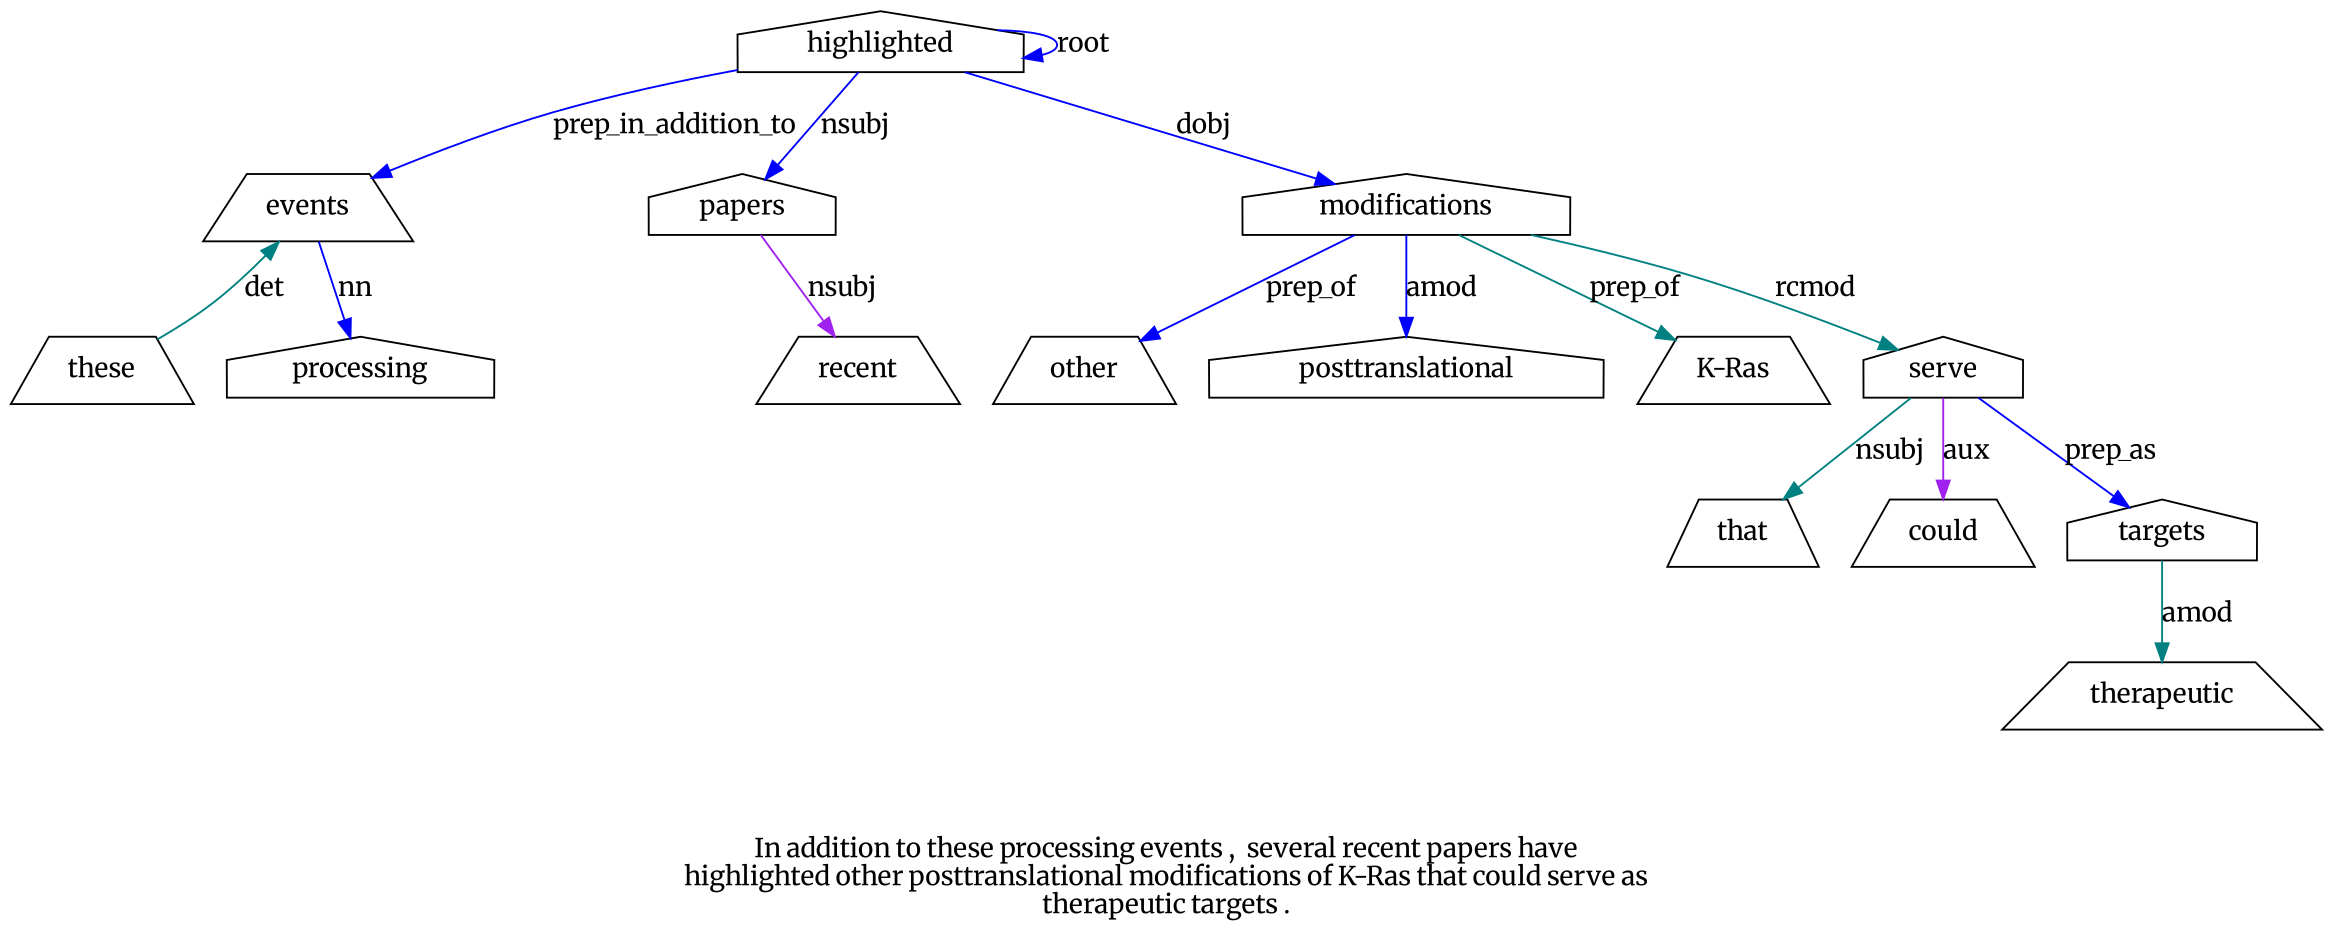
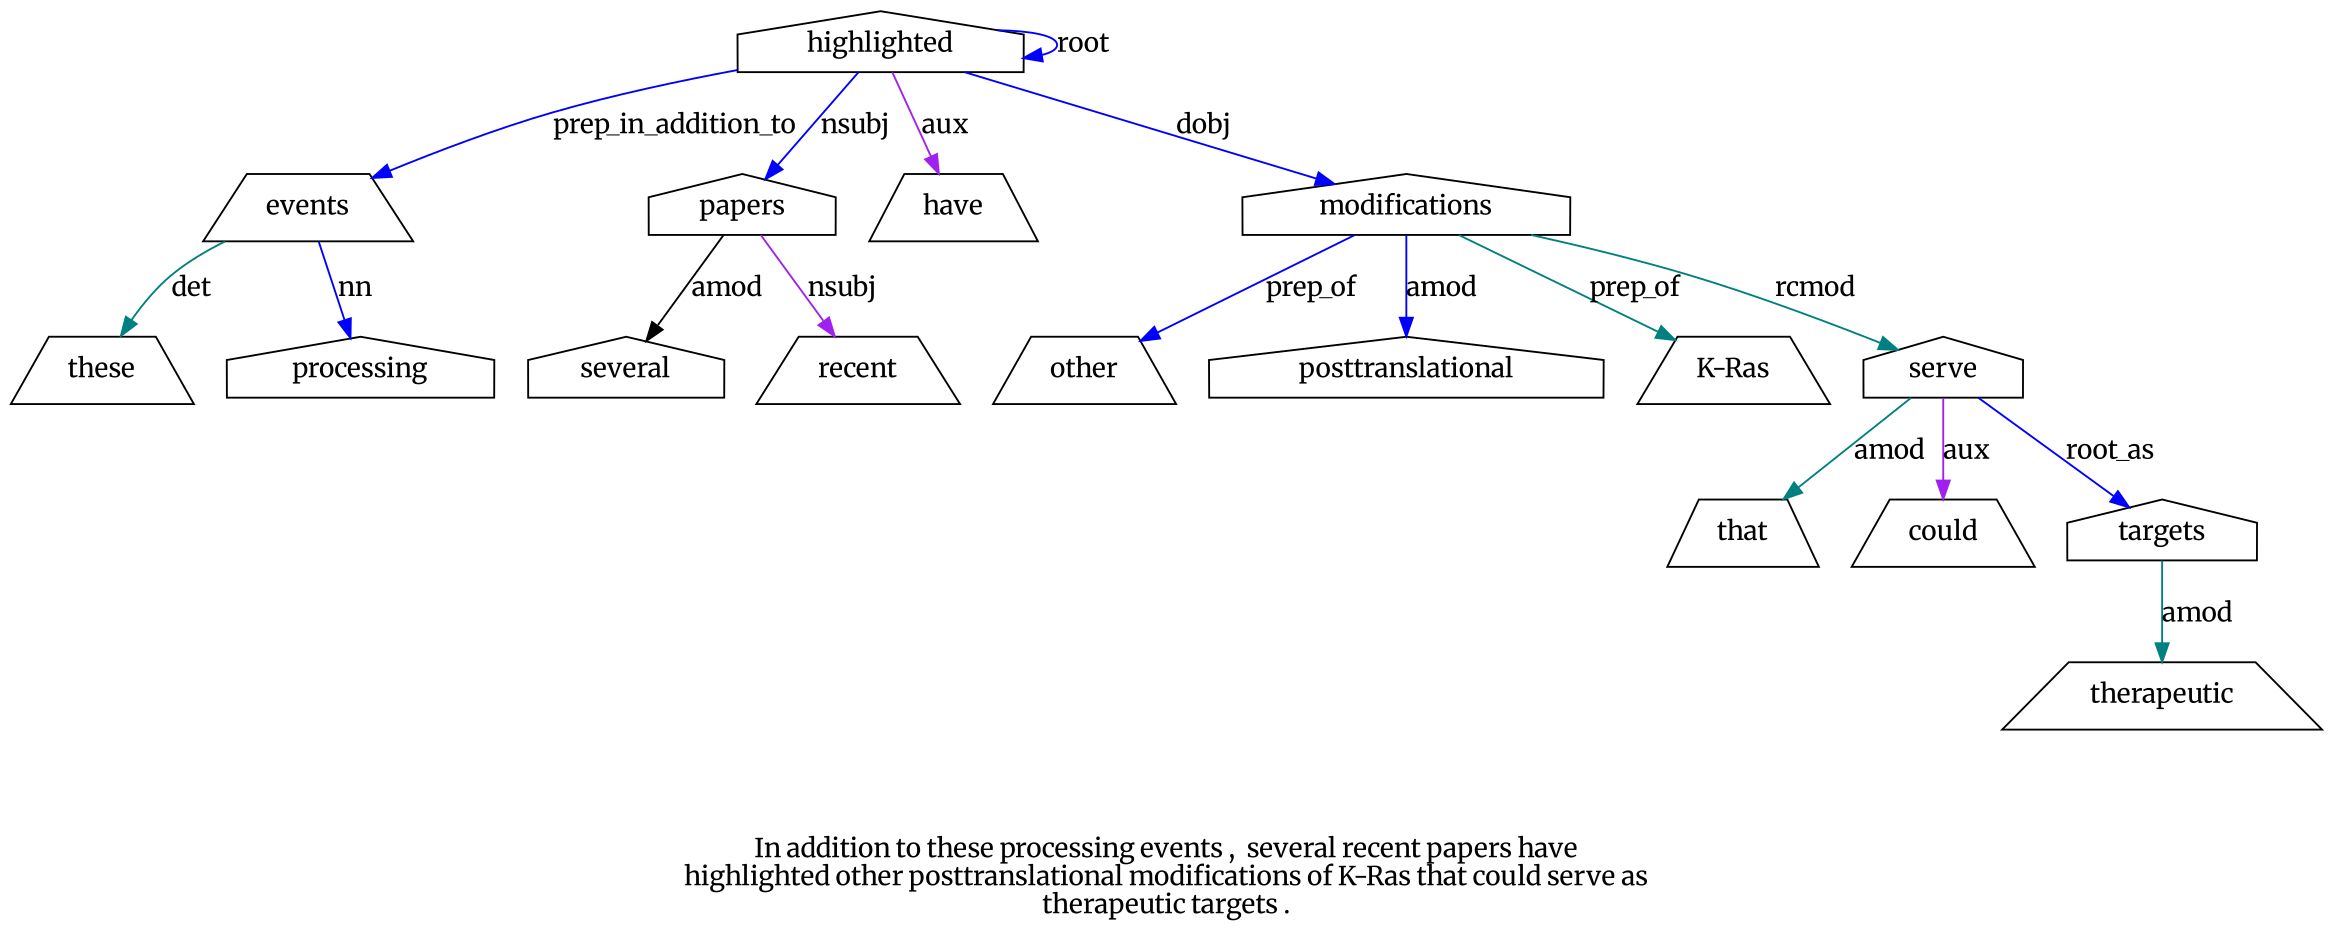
node "have": added
edge "these" -> "events": reversed
node "several": added
edge "serve" -> "that": label "nsubj" -> "amod"
edge "serve" -> "targets": label "prep_as" -> "root_as"
